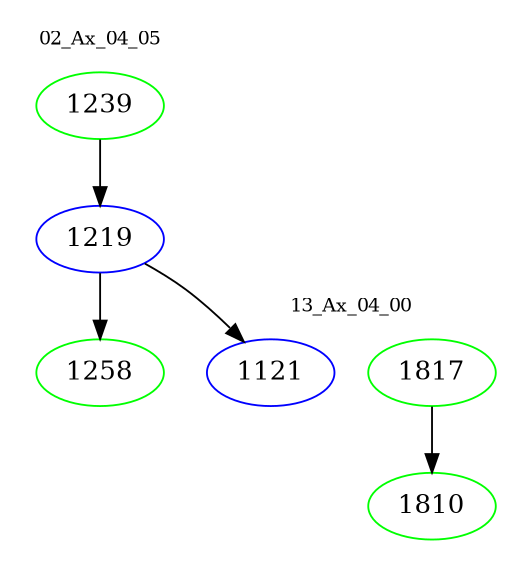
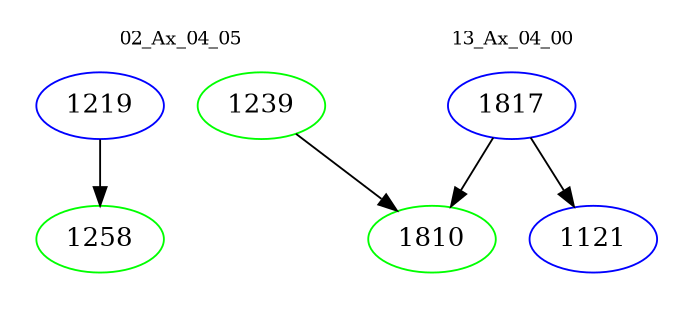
edge "1239" -> "1219": now "1239" -> "1810"
edge "1219" -> "1121": now "1817" -> "1121"
node "1817": color green -> blue
